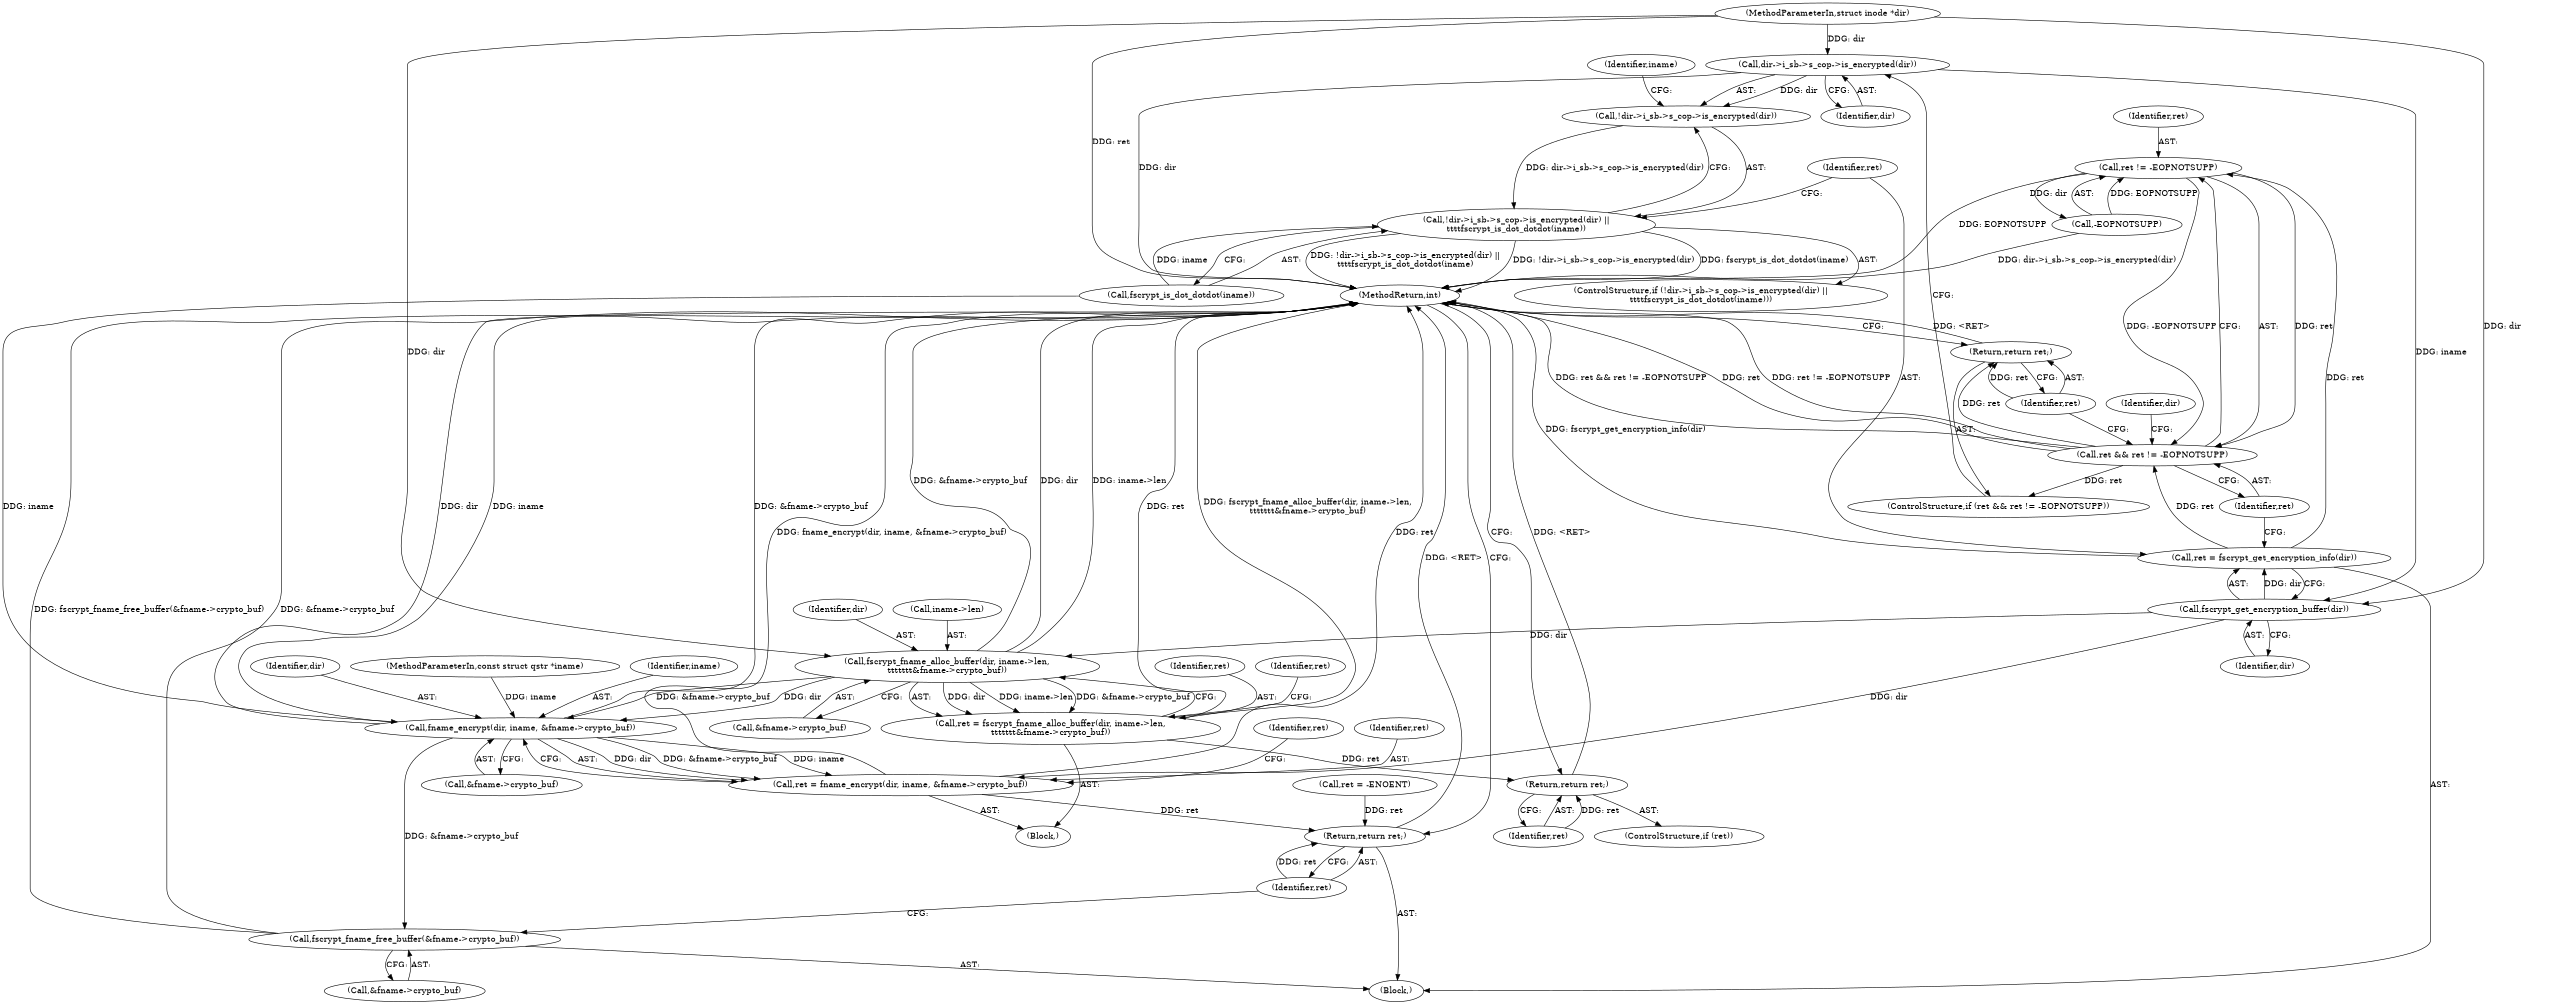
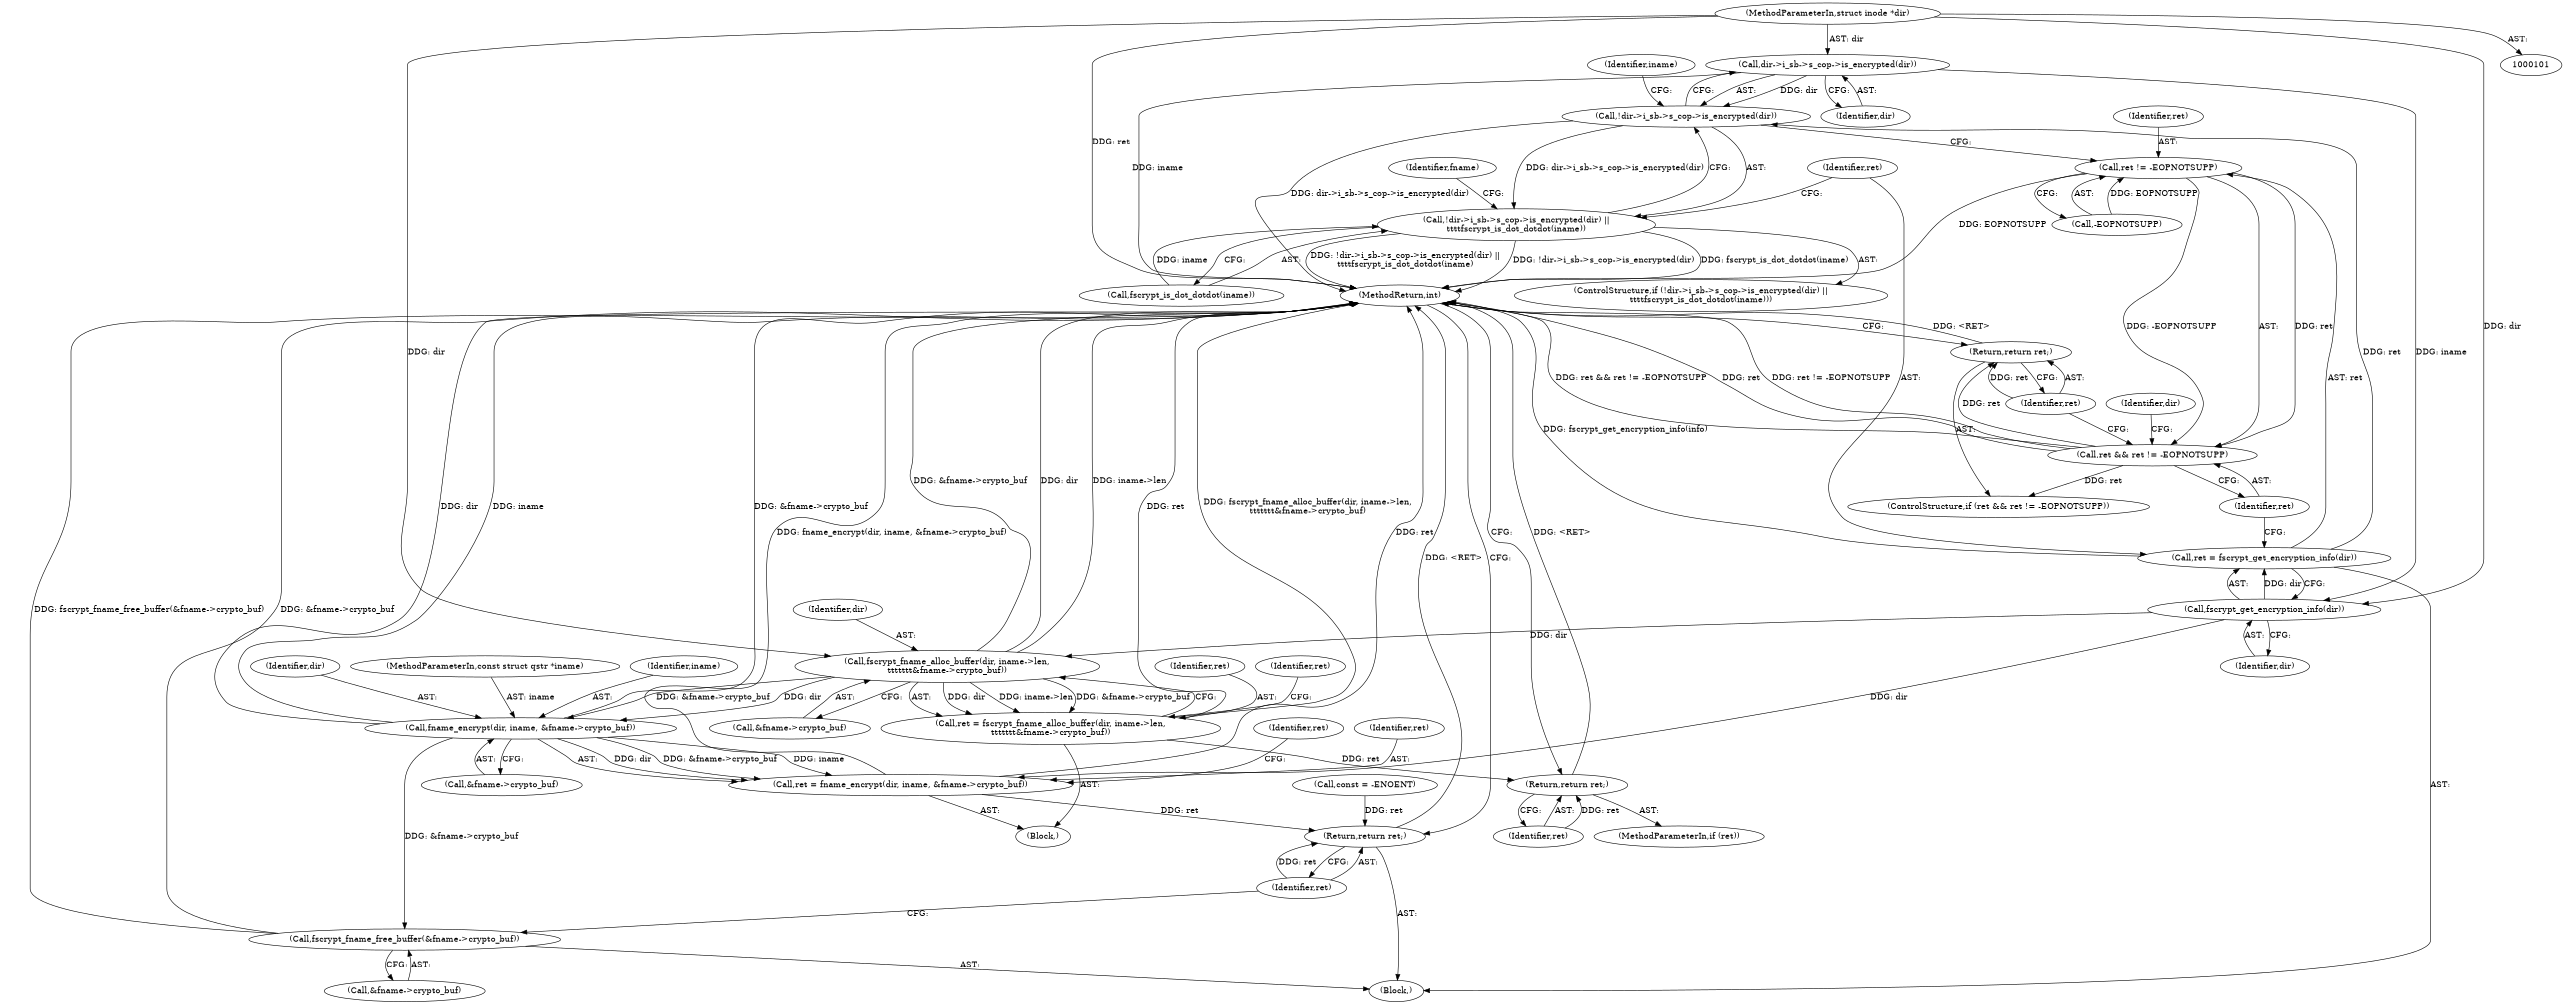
edge "(MethodParameterIn,struct inode *dir)" -> "(Call,dir->i_sb->s_cop->is_encrypted(dir))": label "DDG: dir" -> "AST: dir"
node "1000101": added
edge "(Call,dir->i_sb->s_cop->is_encrypted(dir))" -> "(MethodReturn,int)": label "DDG: dir" -> "DDG: iname"
node "(Identifier,fname)": added
edge "(Call,ret != -EOPNOTSUPP)" -> "(Call,-EOPNOTSUPP)": label "DDG: dir" -> "CFG: "
edge "(Call,-EOPNOTSUPP)" -> "(MethodReturn,int)": now "(Call,!dir->i_sb->s_cop->is_encrypted(dir))" -> "(MethodReturn,int)"
edge "(ControlStructure,if (ret && ret != -EOPNOTSUPP))" -> "(Call,dir->i_sb->s_cop->is_encrypted(dir))": now "(Call,!dir->i_sb->s_cop->is_encrypted(dir))" -> "(Call,dir->i_sb->s_cop->is_encrypted(dir))"
edge "(Call,fscrypt_is_dot_dotdot(iname))" -> "(Call,fname_encrypt(dir, iname, &fname->crypto_buf))": removed, label "DDG: iname"
edge "(Call,ret && ret != -EOPNOTSUPP)" -> "(Call,ret != -EOPNOTSUPP)": now "(Call,!dir->i_sb->s_cop->is_encrypted(dir))" -> "(Call,ret != -EOPNOTSUPP)"
edge "(Call,ret = fscrypt_get_encryption_info(dir))" -> "(Call,ret != -EOPNOTSUPP)": label "DDG: ret" -> "AST: ret"
edge "(Call,ret = fscrypt_get_encryption_info(dir))" -> "(MethodReturn,int)": label "DDG: fscrypt_get_encryption_info(dir)" -> "DDG: fscrypt_get_encryption_info(info)"
edge "(Call,ret = fscrypt_get_encryption_info(dir))" -> "(Call,ret && ret != -EOPNOTSUPP)": now "(Call,ret = fscrypt_get_encryption_info(dir))" -> "(Call,!dir->i_sb->s_cop->is_encrypted(dir))"
node "(Call,iname->len)": removed
node "(Call,fscrypt_get_encryption_buffer(dir))": label "(Call,fscrypt_get_encryption_buffer(dir))" -> "(Call,fscrypt_get_encryption_info(dir))"
edge "(MethodParameterIn,const struct qstr *iname)" -> "(Call,fname_encrypt(dir, iname, &fname->crypto_buf))": label "DDG: iname" -> "AST: iname"
edge "(Call,ret = fname_encrypt(dir, iname, &fname->crypto_buf))" -> "(Call,fname_encrypt(dir, iname, &fname->crypto_buf))": removed, label "CFG:"
node "(Call,ret = -ENOENT)": label "(Call,ret = -ENOENT)" -> "(Call,const = -ENOENT)"
node "(ControlStructure,if (ret))": label "(ControlStructure,if (ret))" -> "(MethodParameterIn,if (ret))"
